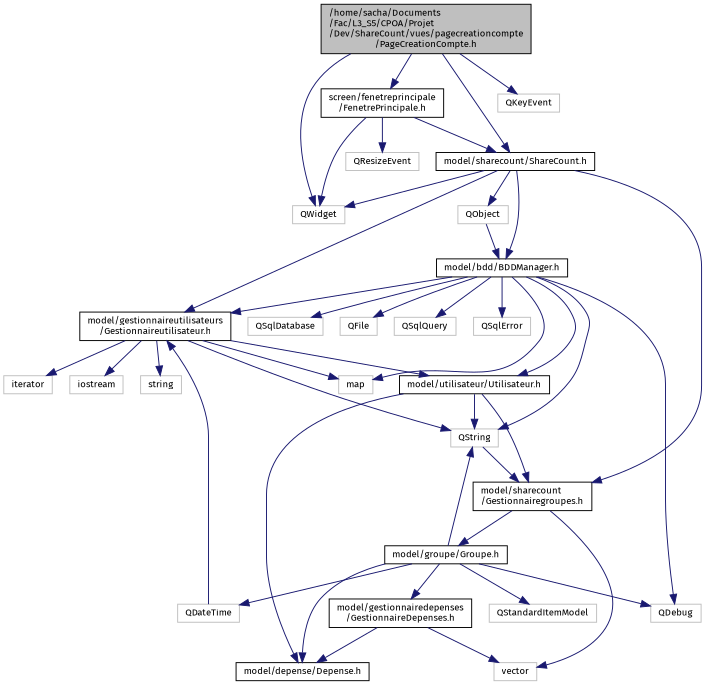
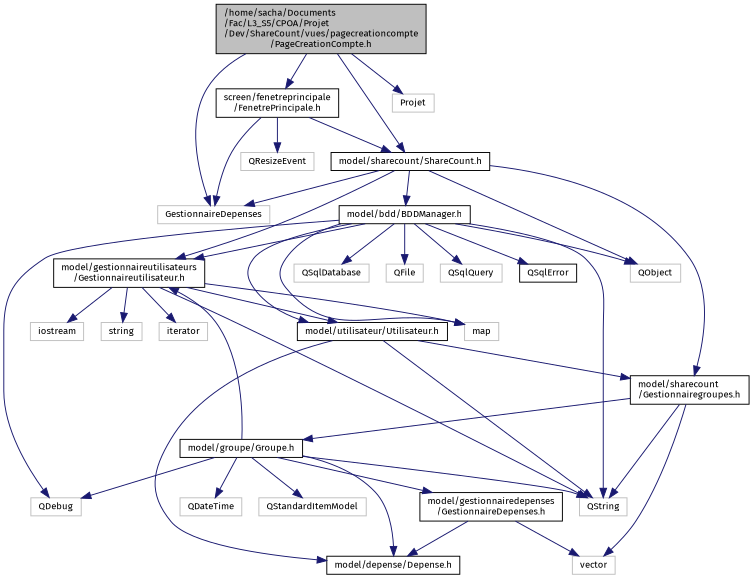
node "QKeyEvent": label "QKeyEvent" -> "Projet"
node "QWidget": label "QWidget" -> "GestionnaireDepenses"
edge "QObject" -> "model/bdd/BDDManager.h": reversed
node "QSqlError": color grey75 -> black
edge "QString" -> "model/sharecount /Gestionnairegroupes.h": reversed
edge "QDateTime" -> "model/gestionnaireutilisateurs /Gestionnaireutilisateur.h": now "model/groupe/Groupe.h" -> "model/gestionnaireutilisateurs /Gestionnaireutilisateur.h"
